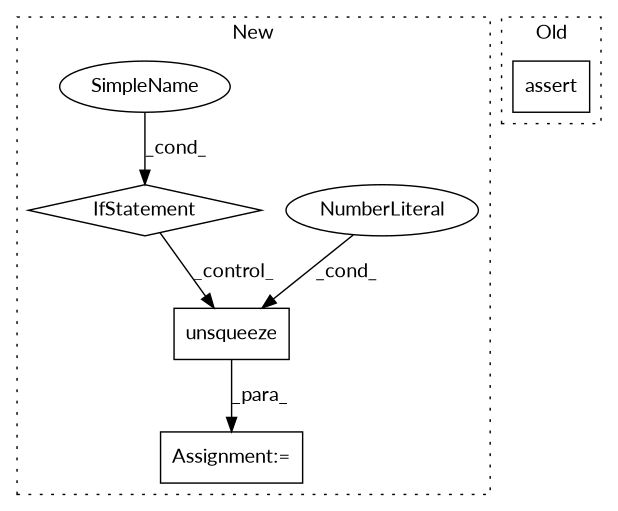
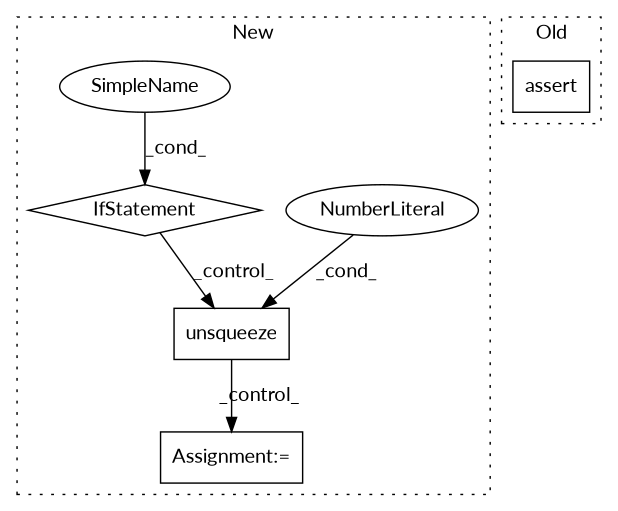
edge "unsqueeze" -> "Assignment:=": label "_para_" -> "_control_"
